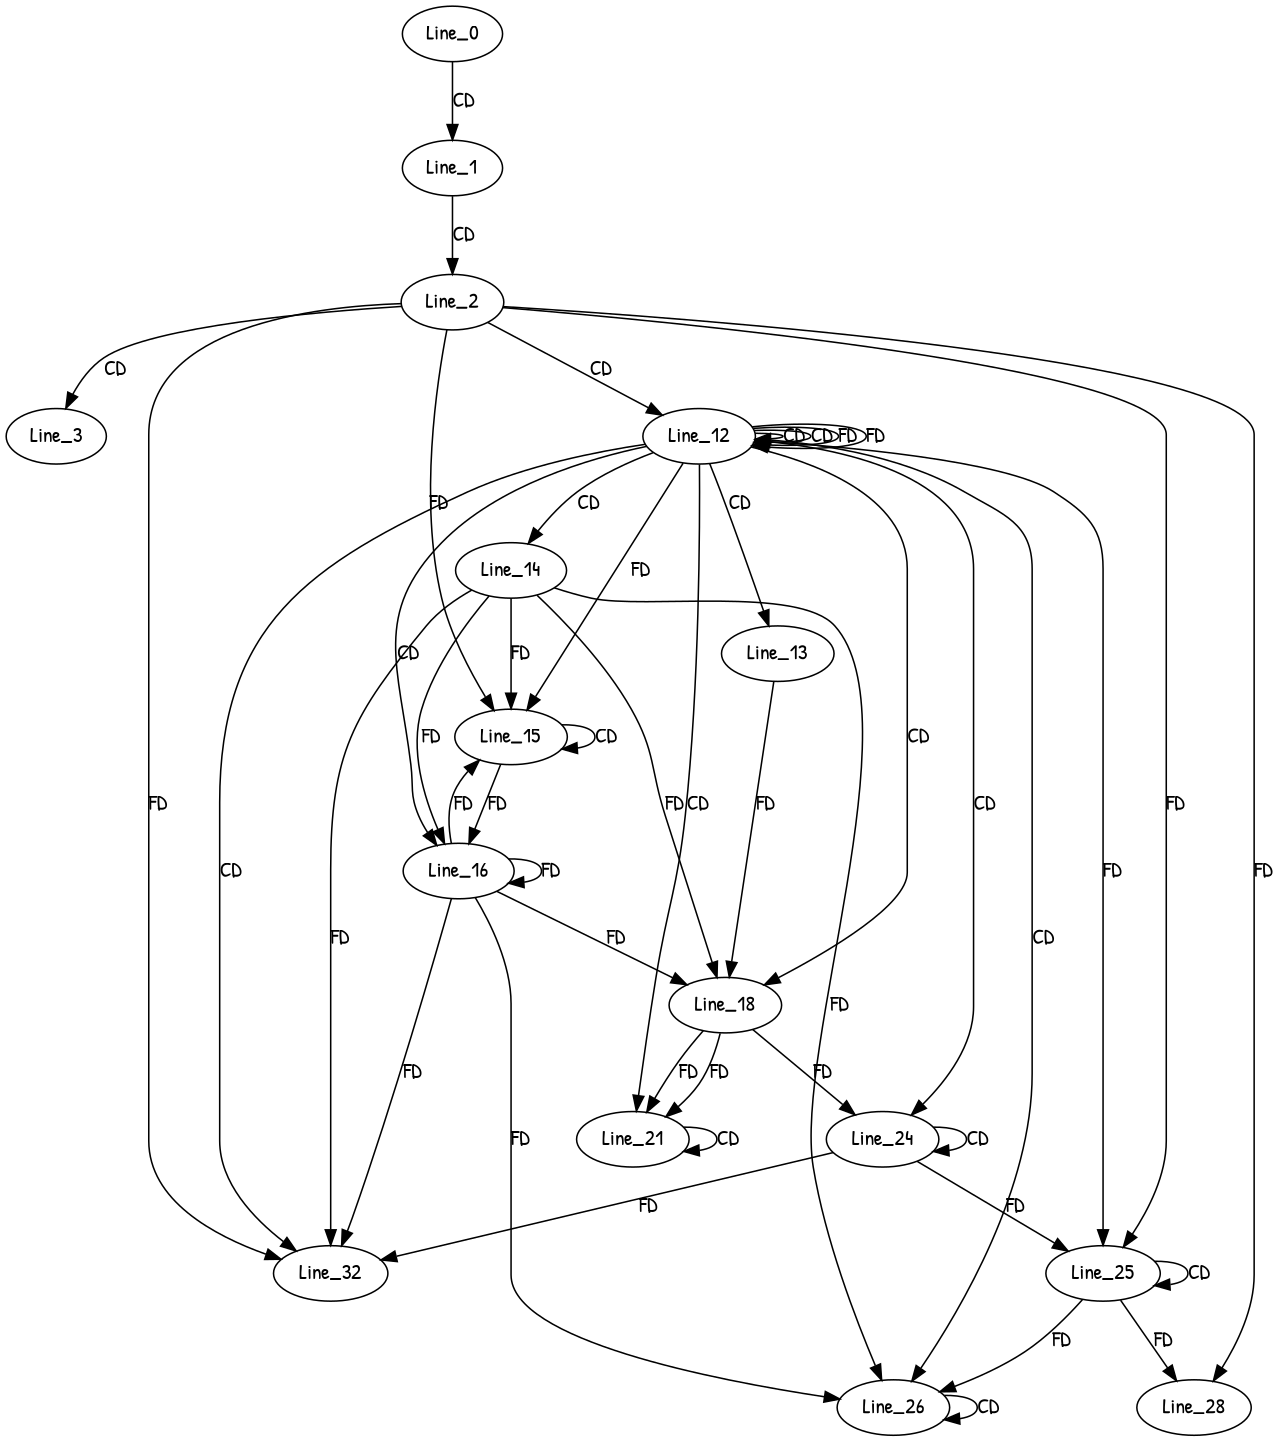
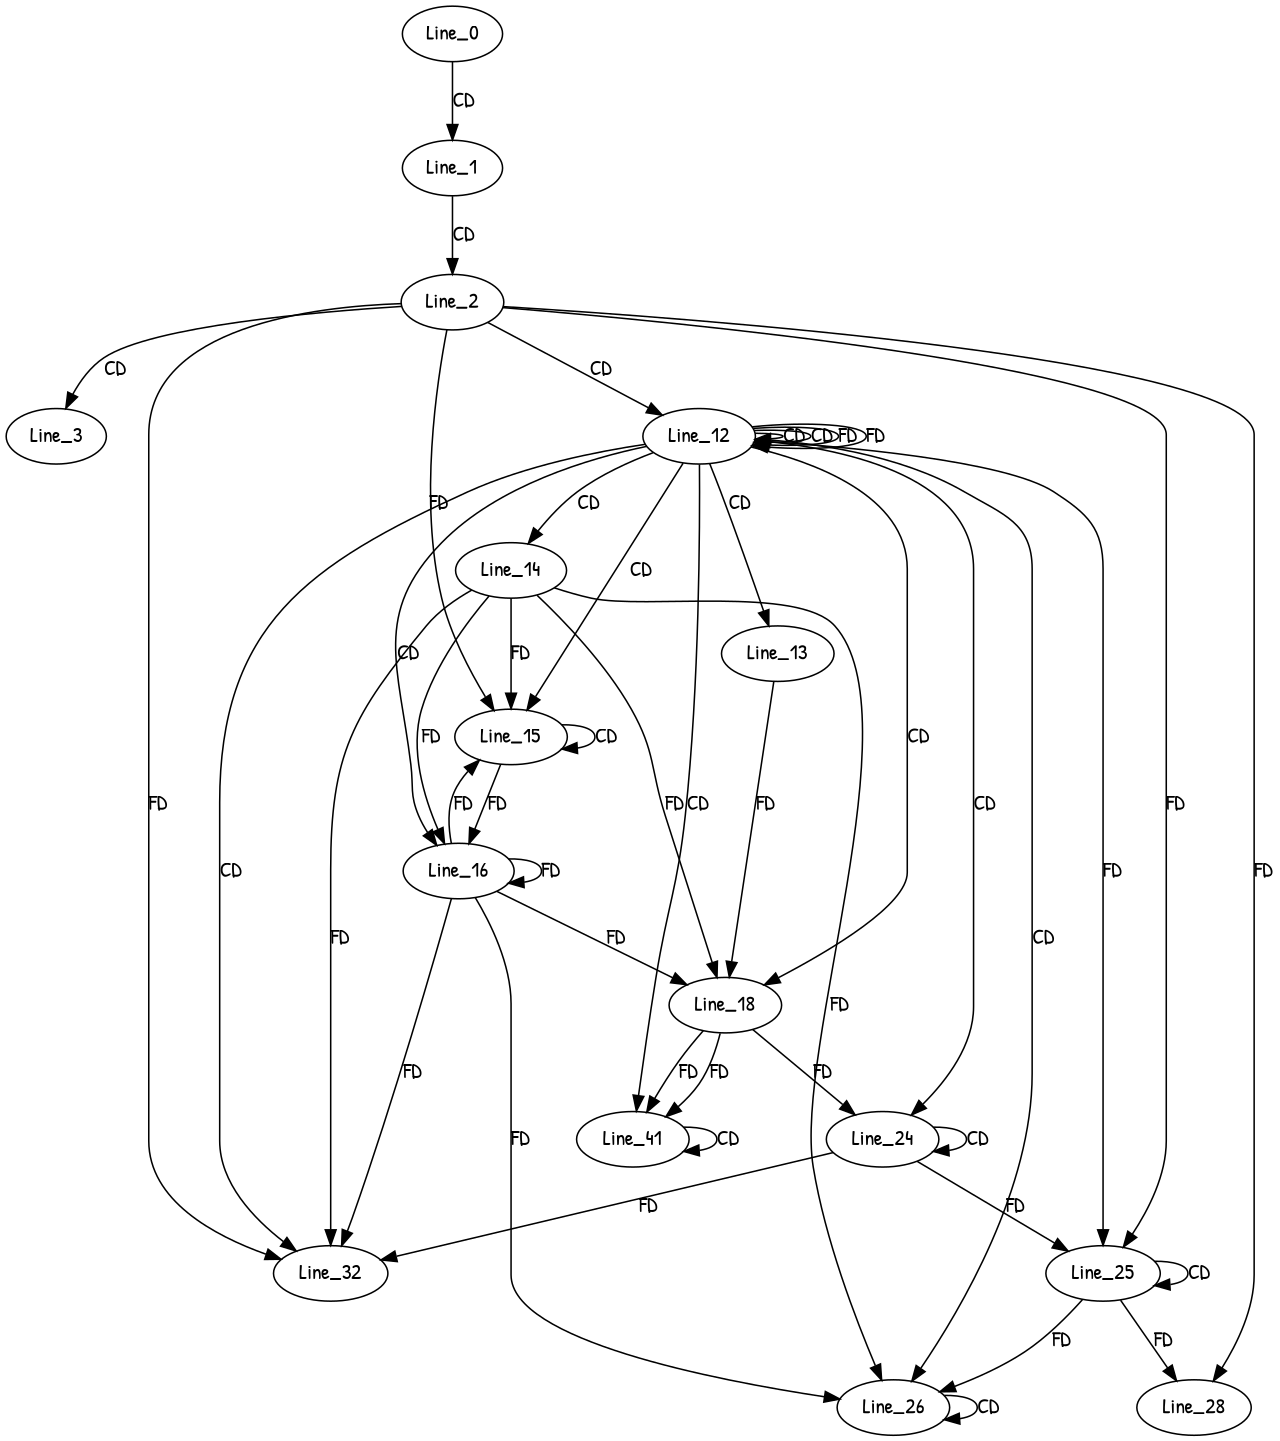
edge "Line_12" -> "Line_15": label "FD" -> "CD"
node "Line_21": label "Line_21" -> "Line_41"
